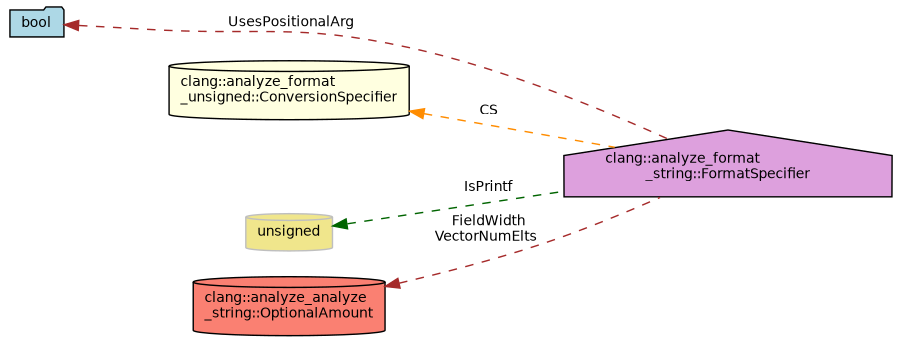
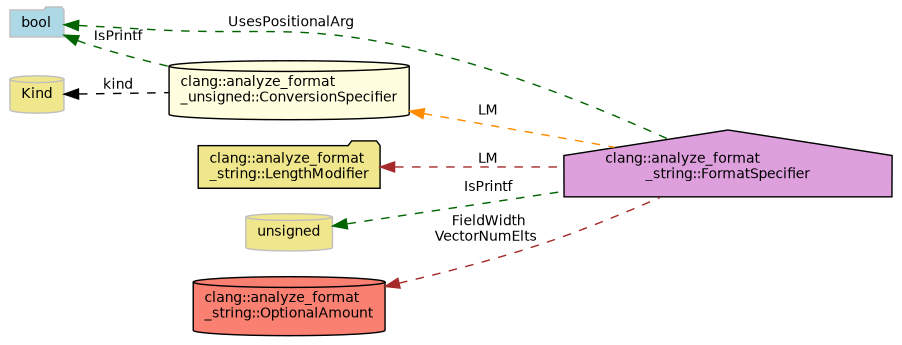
node "bool": color black -> grey75
edge "clang::analyze_format _string::FormatSpecifier" -> "bool": color brown -> darkgreen
edge "clang::analyze_format _unsigned::ConversionSpecifier" -> "bool": added, label "IsPrintf"
node "Kind": added
edge "clang::analyze_format _string::FormatSpecifier" -> "clang::analyze_format _unsigned::ConversionSpecifier": label " CS" -> " LM"
node "clang::analyze_format _string::LengthModifier": added
node "clang::analyze_analyze _string::OptionalAmount": label "clang::analyze_analyze _string::OptionalAmount" -> "clang::analyze_format _string::OptionalAmount"
